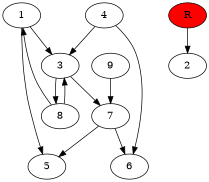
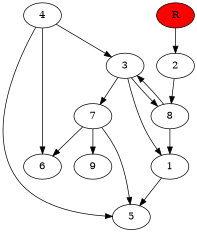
edge "1" -> "3": reversed
edge "9" -> "7": reversed
edge "2" -> "8": added
edge "4" -> "5": added
